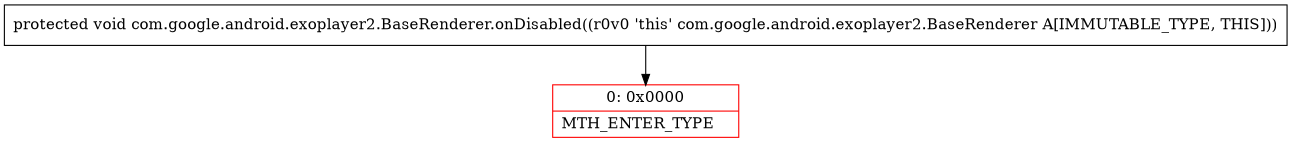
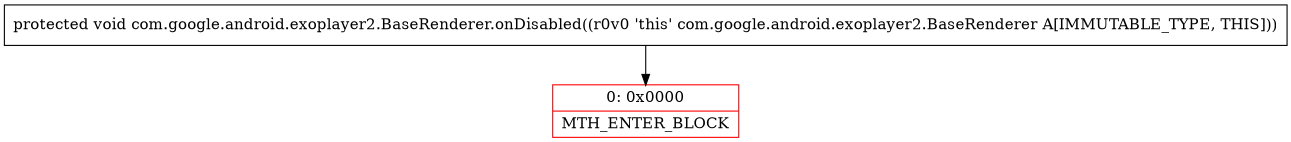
node "0: 0x0000": text "MTH_ENTER_TYPE" -> "MTH_ENTER_BLOCK"
